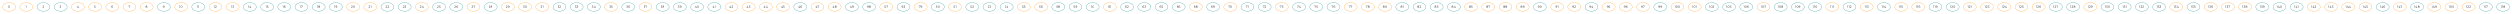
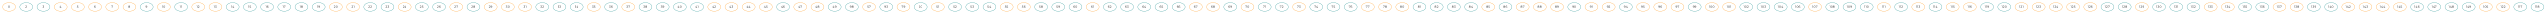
node "1": removed
node "64": added
node "67": added
node "86": added
node "104": added
node "133": color teal -> darkorange
node "136": color darkorange -> teal
node "141": removed
node "147": color darkorange -> teal
node "149": color darkorange -> teal
